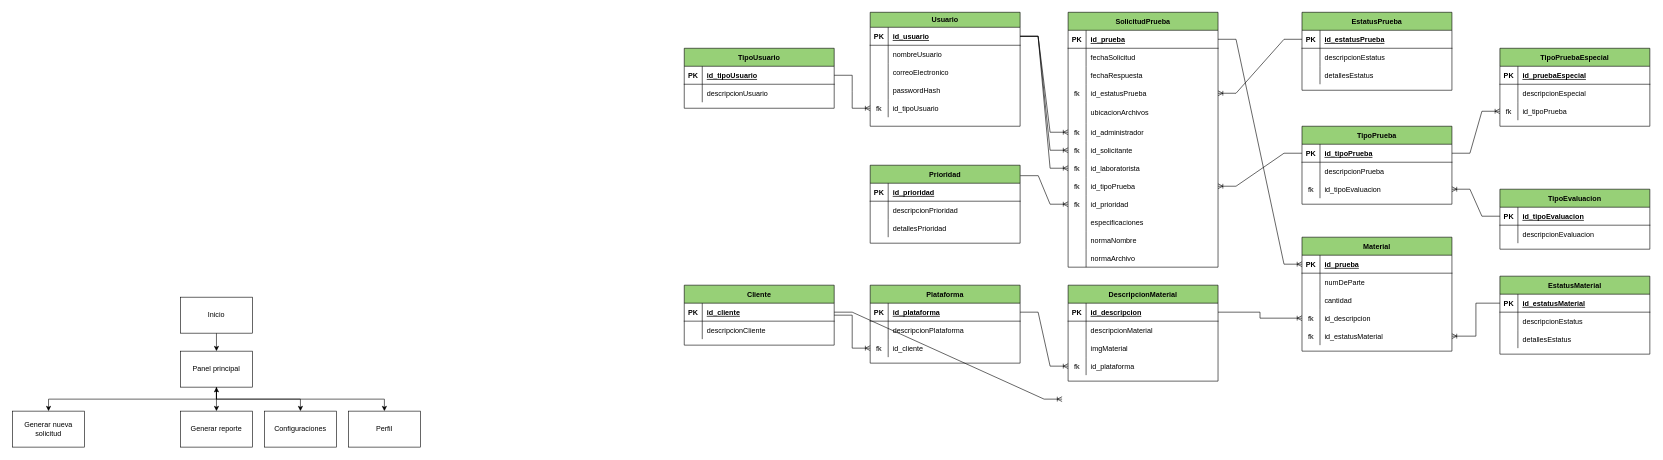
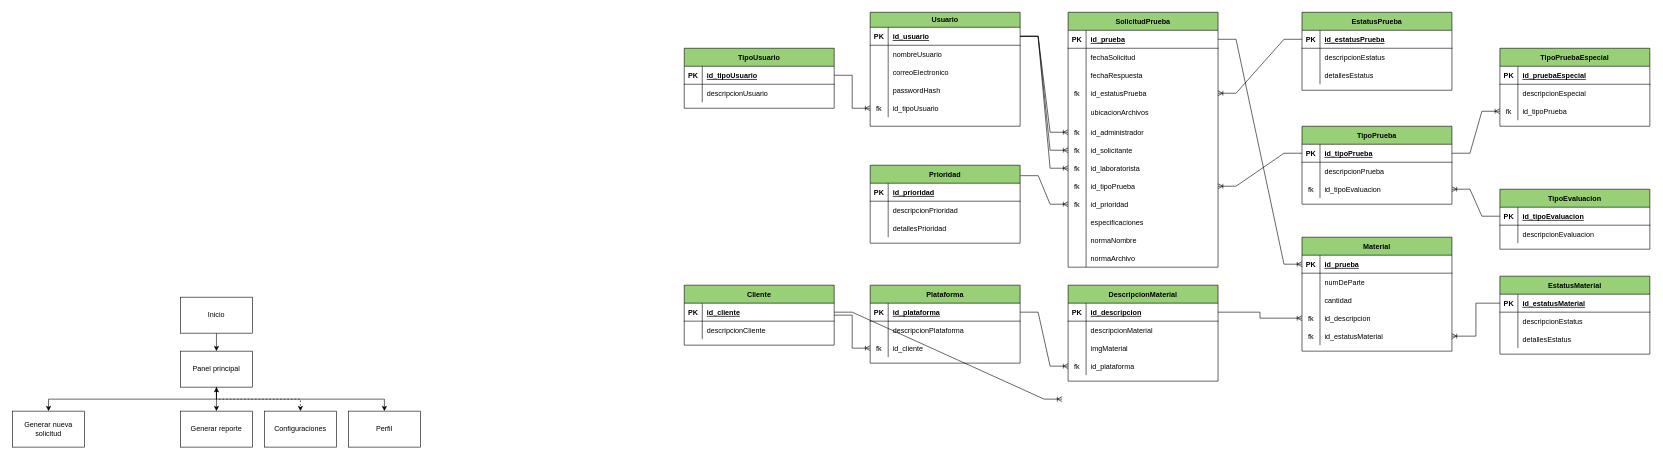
edge "Panel principal" -> "Configuraciones": style solid -> dashed
